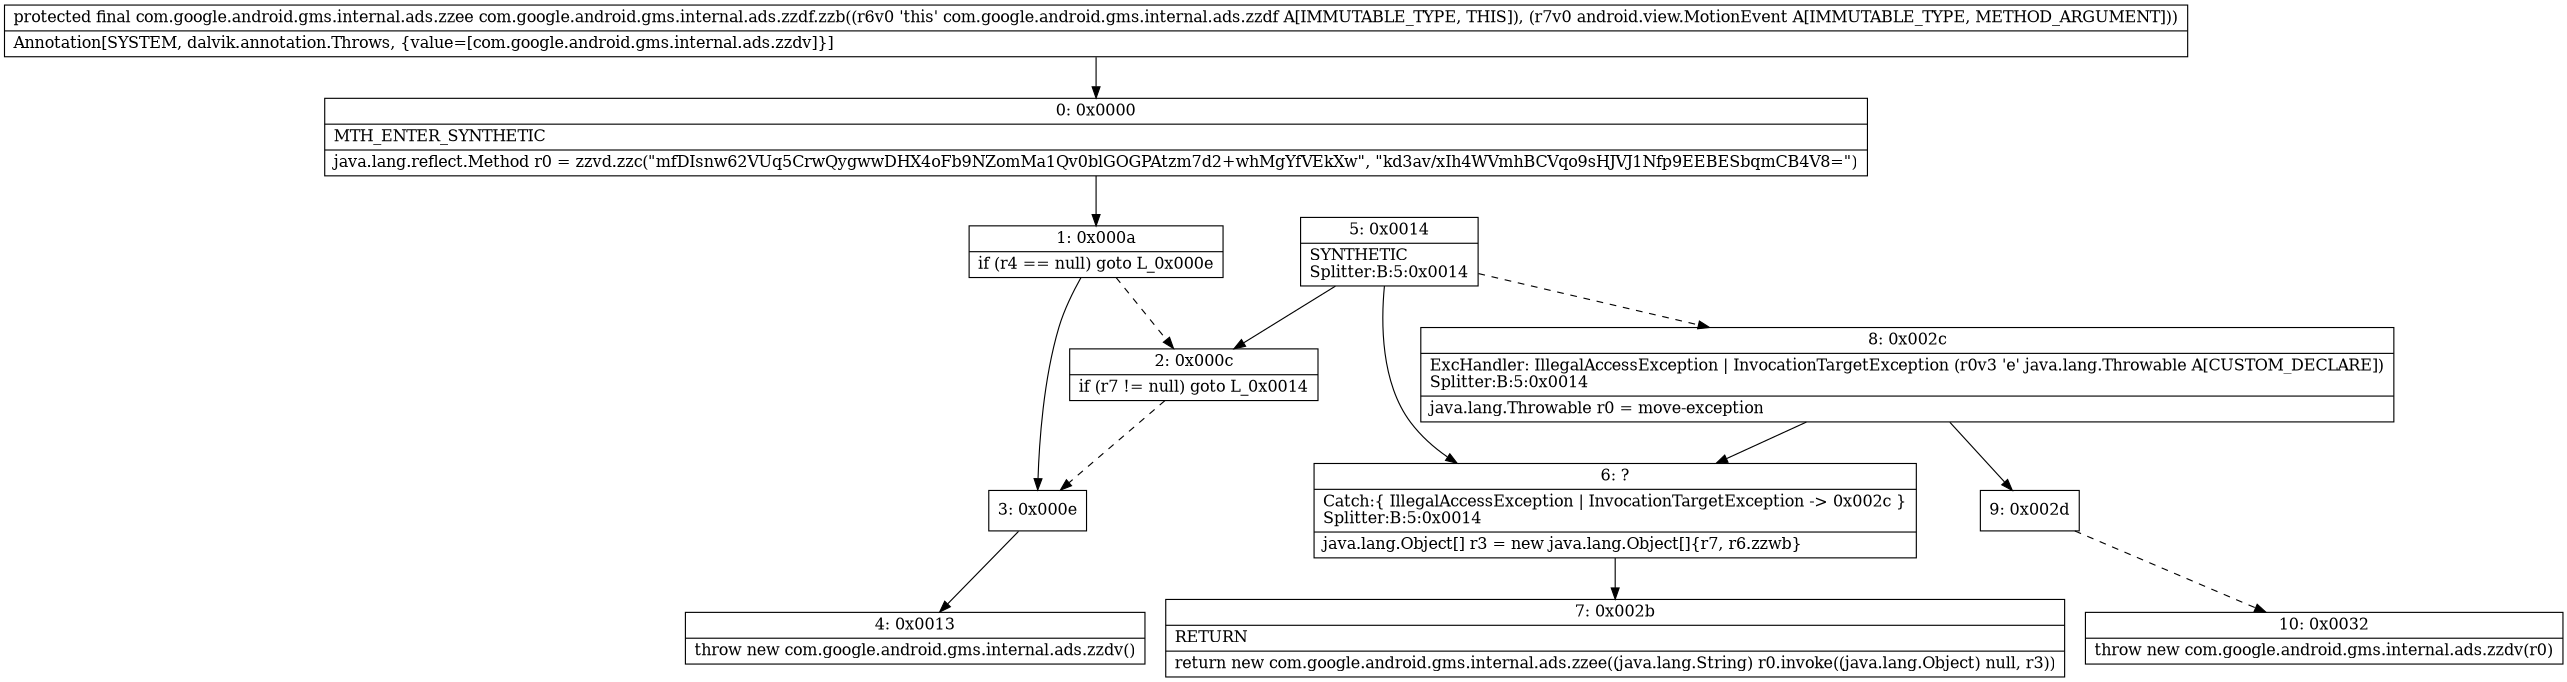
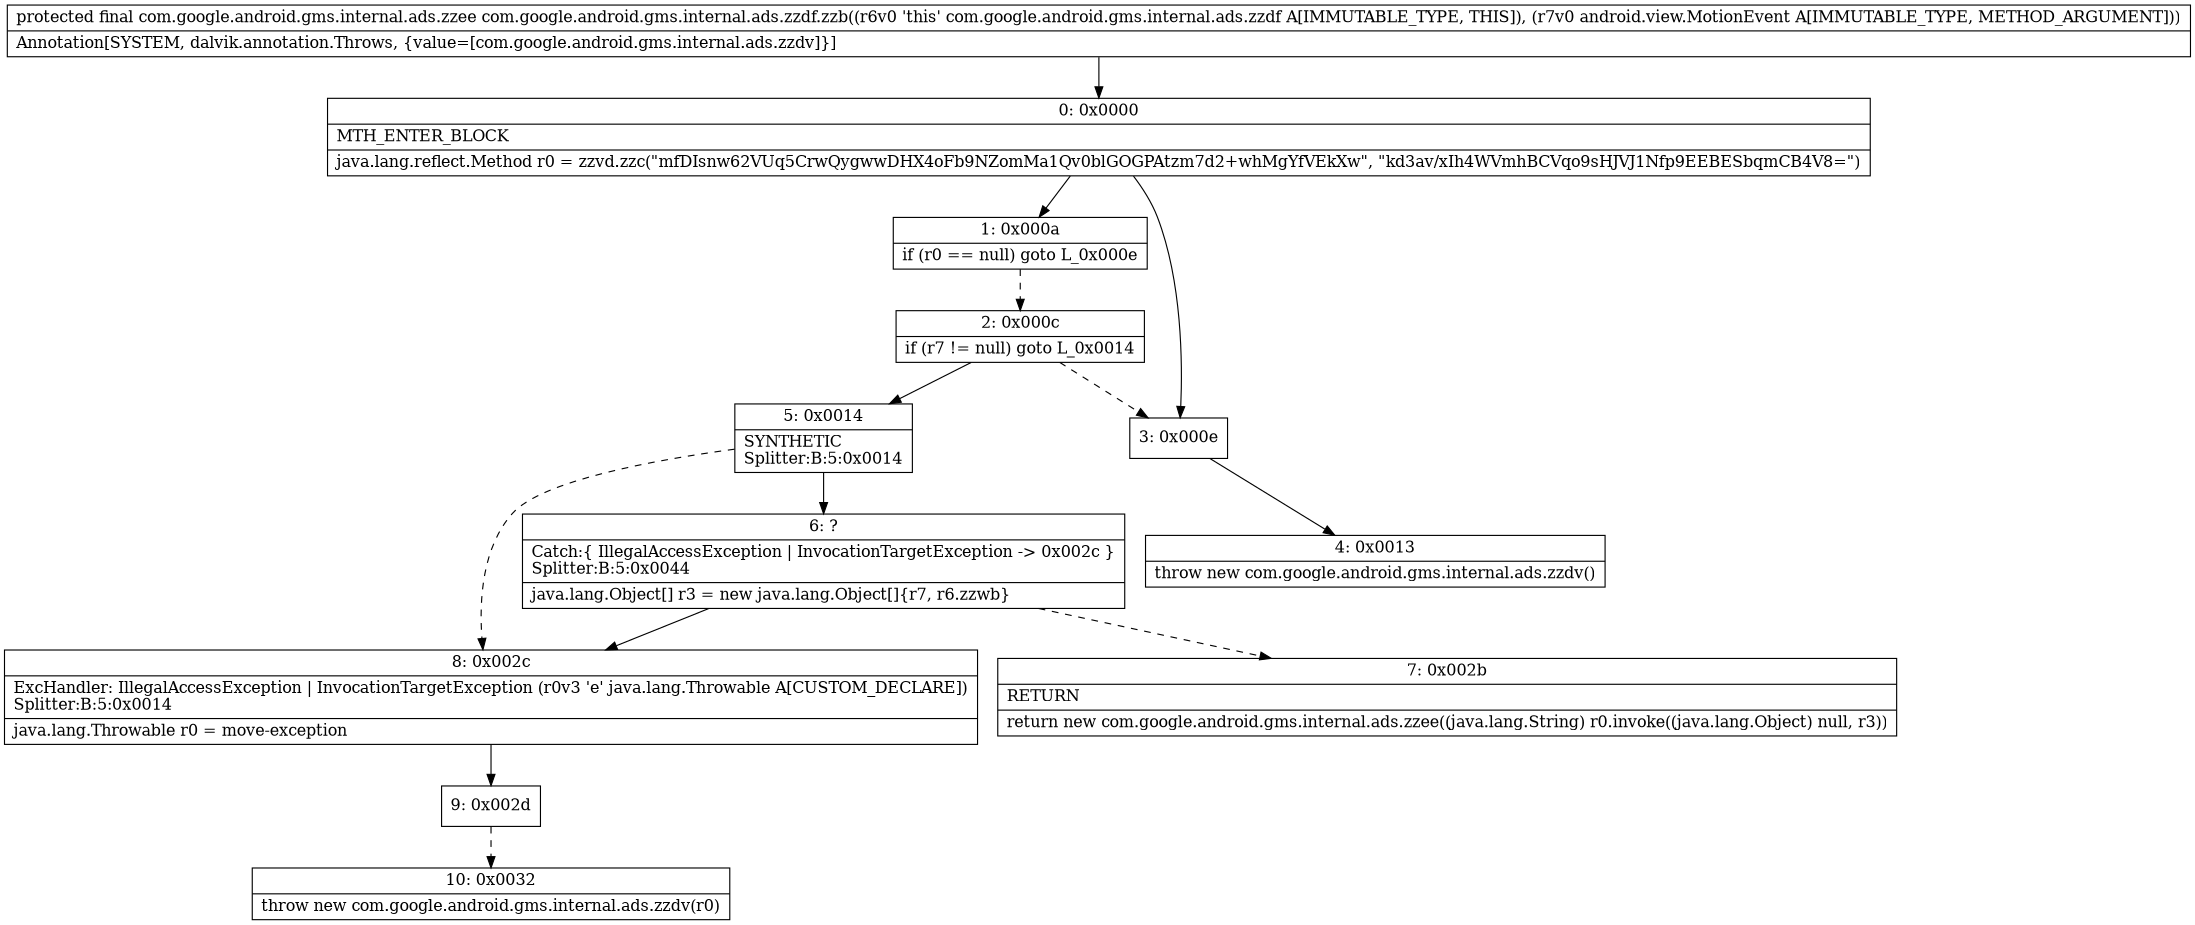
node "0: 0x0000": text "MTH_ENTER_SYNTHETIC" -> "MTH_ENTER_BLOCK"
node "1: 0x000a": text "if (r4 == null) goto L_0x000e" -> "if (r0 == null) goto L_0x000e"
edge "5: 0x0014" -> "2: 0x000c": reversed
edge "1: 0x000a" -> "3: 0x000e": now "0: 0x0000" -> "3: 0x000e"
edge "8: 0x002c" -> "6: ?": reversed
node "6: ?": text "Splitter:B:5:0x0014" -> "Splitter:B:5:0x0044"
edge "6: ?" -> "7: 0x002b": style solid -> dashed
